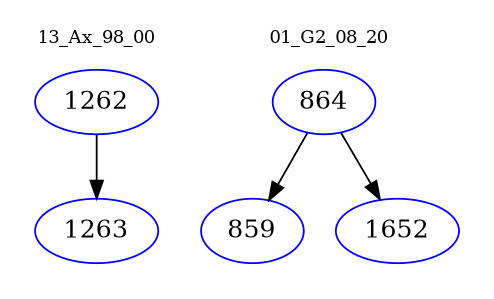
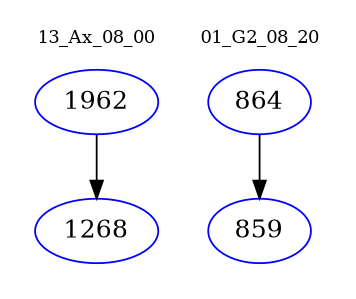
cluster "13_Ax_98_00": label "13_Ax_98_00" -> "13_Ax_08_00"
node "1262": label "1262" -> "1962"
node "1263": label "1263" -> "1268"
node "1652": removed
